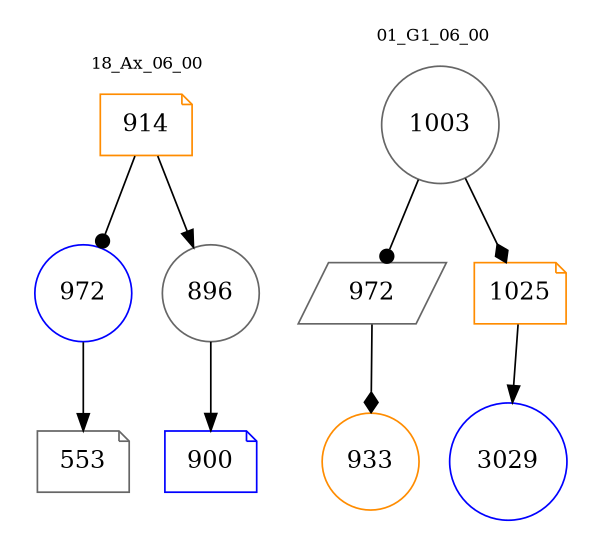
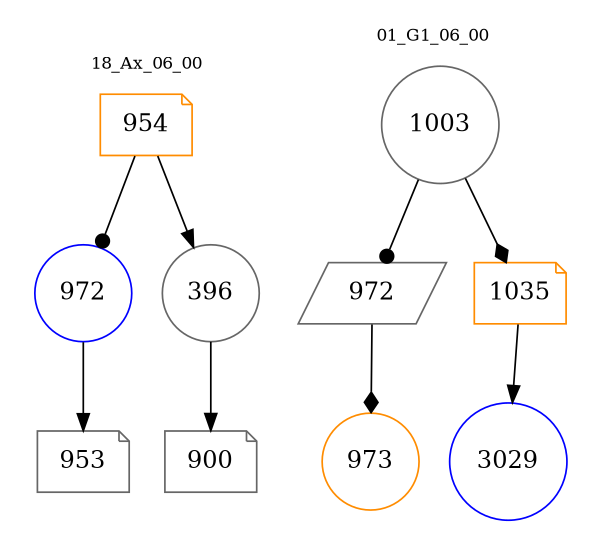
node "914": label "914" -> "954"
node "896": label "896" -> "396"
node "1025": label "1025" -> "1035"
node "553": label "553" -> "953"
node "900": color blue -> gray40
node "933": label "933" -> "973"
